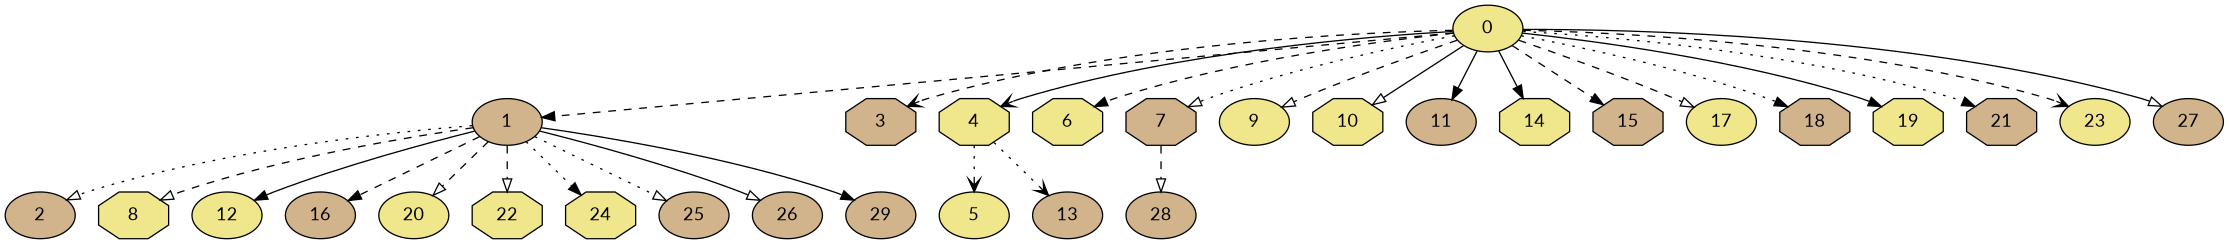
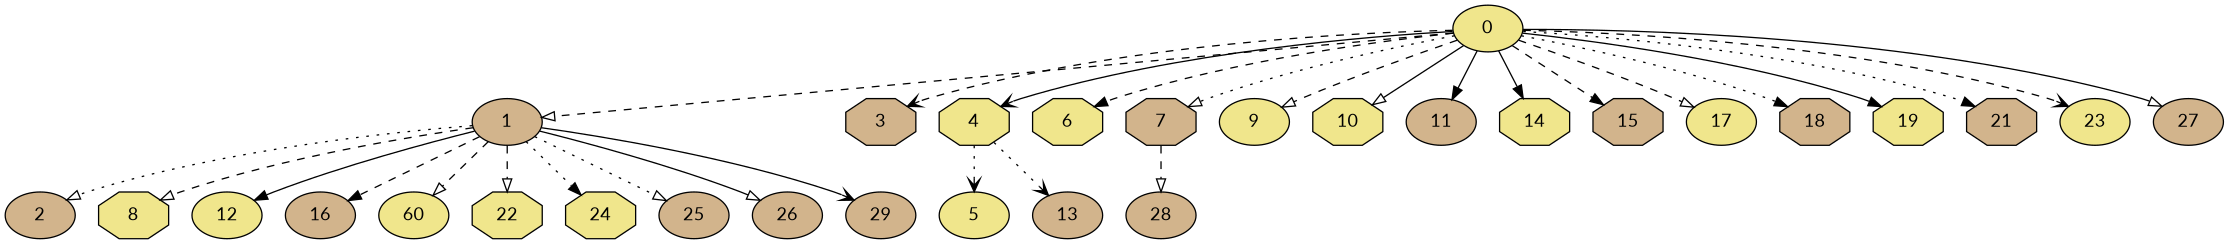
edge "0" -> "1": arrowhead normal -> onormal
edge "1" -> "29": arrowhead normal -> vee
node "20": label "20" -> "60"
